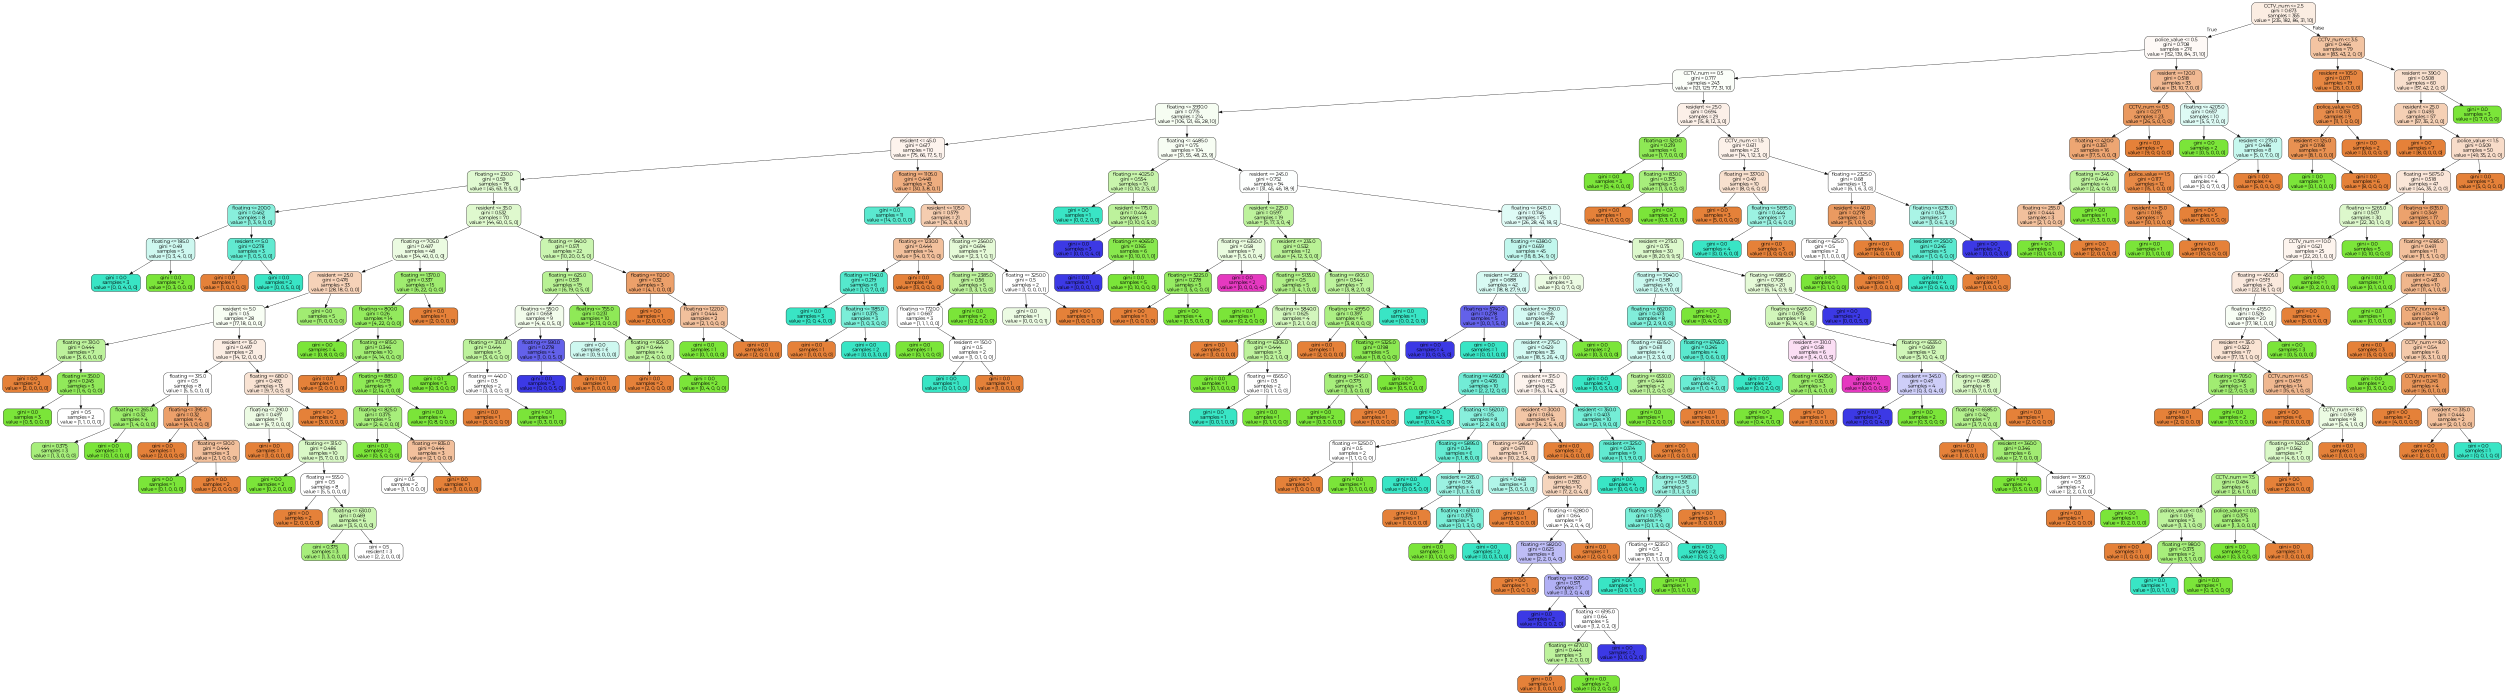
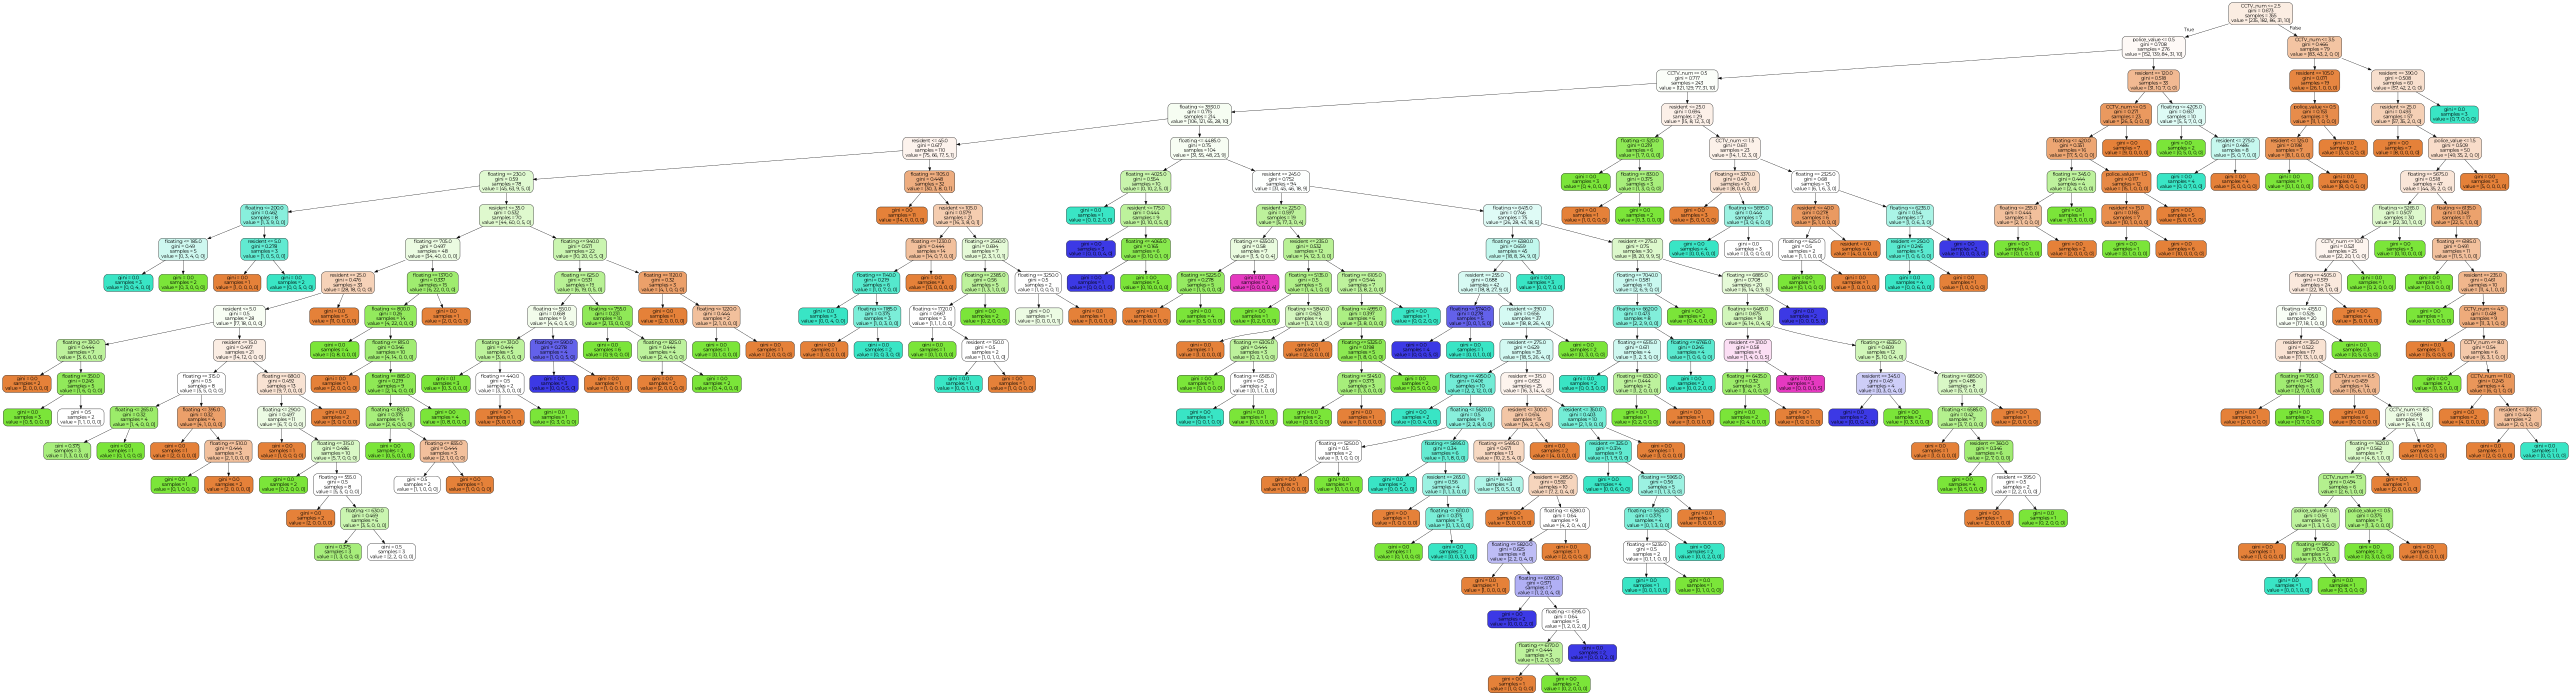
node "gini = 0.0 samples = 3 value = [0, 7, 0, 0, 0]": fillcolor #7be539 -> #39e5c5
node "gini = 0.0 samples = 4 value = [0, 0, 7, 0, 0]": fillcolor #ffffff -> #39e5c5
node "gini = 0.0 samples = 11 value = [14, 0, 0, 0, 0]": fillcolor #5ae9cf -> #e58139
node "gini = 0.0 samples = 3 value = [3, 0, 0, 0, 0]": fillcolor #e58139 -> #ffffff
node "gini = 0.0 samples = 4 value = [4, 0, 0, 0, 0]": label "gini = 0.0 samples = 4 value = [4, 0, 0, 0, 0]" -> "resident = 0.0 samples = 4 value = [4, 0, 0, 0, 0]"
node "gini = 0.0 samples = 3 value = [0, 0, 7, 0, 0]": fillcolor #ecfbe3 -> #39e5c5
node "gini = 0.0 samples = 5 value = [11, 0, 0, 0, 0]": fillcolor #a1ec72 -> #e58139
node "gini = 0.0 samples = 6 value = [0, 9, 0, 0, 0]": fillcolor #cef8f0 -> #7be539
node "gini = 0.32 samples = 2 value = [1, 0, 4, 0, 0]": removed
node "gini = 0.0 samples = 4 value = [0, 0, 0, 0, 5]": label "gini = 0.0 samples = 4 value = [0, 0, 0, 0, 5]" -> "gini = 0.0 samples = 3 value = [0, 0, 0, 0, 5]"
node "gini = 0.5 resident = 3 value = [2, 2, 0, 0, 0]": label "gini = 0.5 resident = 3 value = [2, 2, 0, 0, 0]" -> "gini = 0.5 samples = 3 value = [2, 2, 0, 0, 0]"
